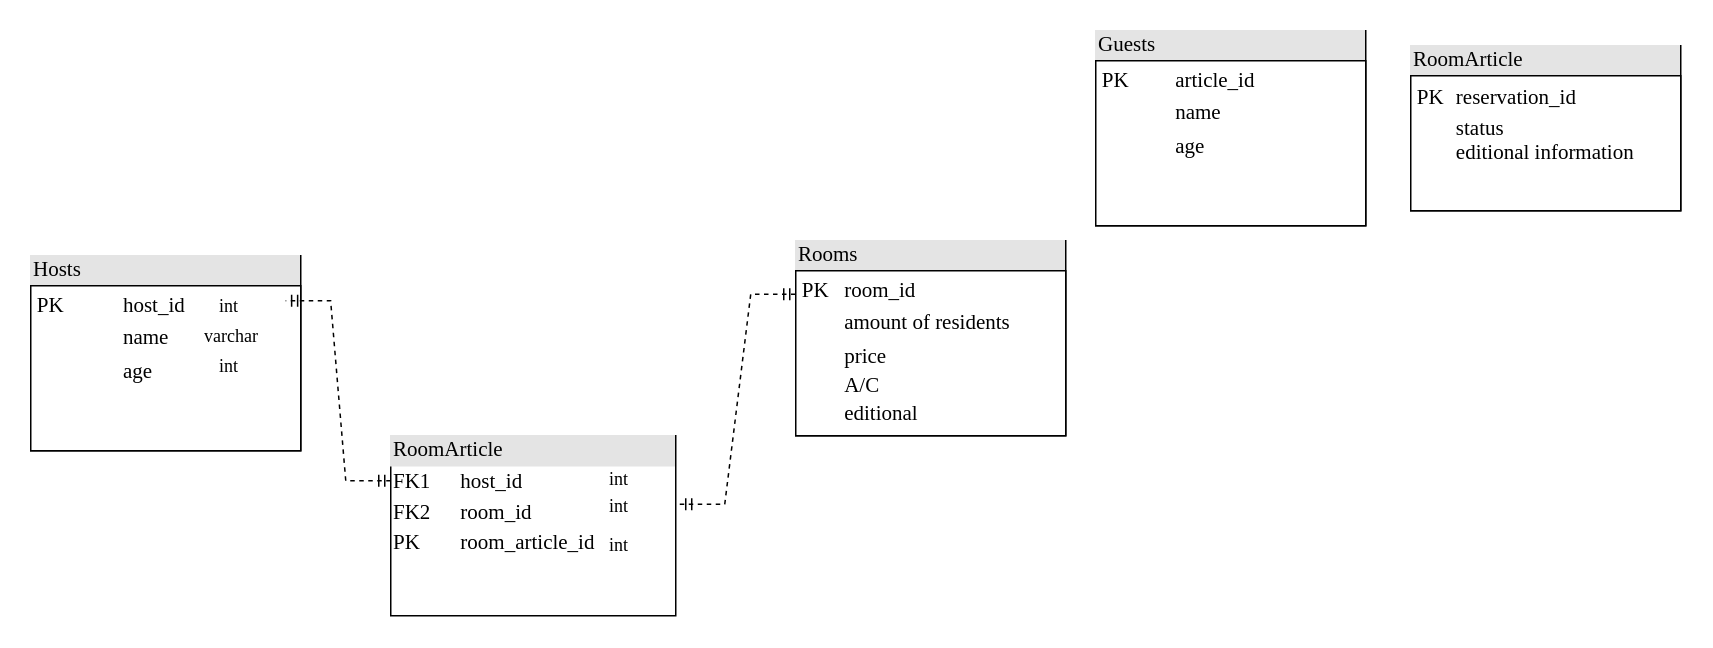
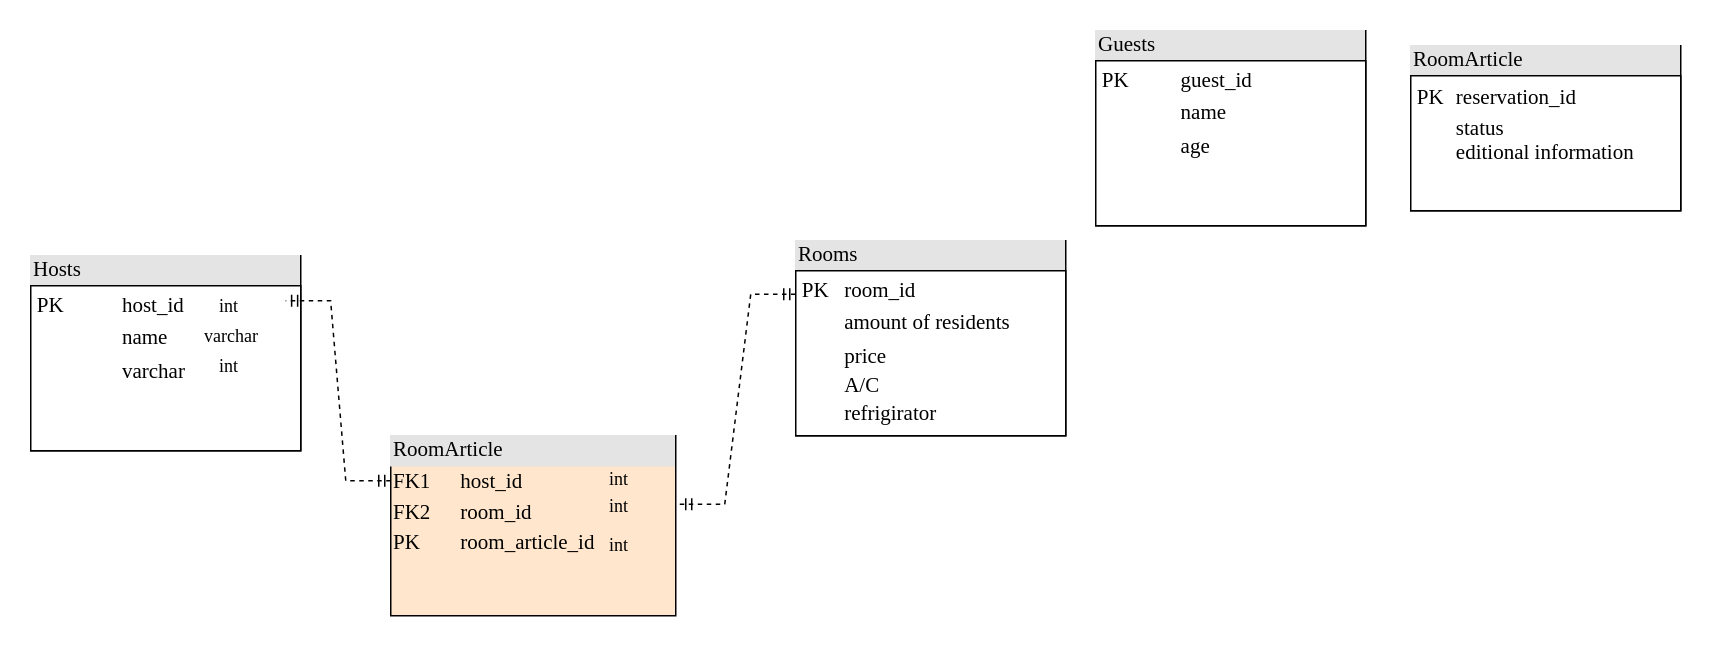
node "PK article_id name age": label "PK article_id name age" -> "PK guest_id name age"
node "PK room_id amount of residents price A/C editional": label "PK room_id amount of residents price A/C editional" -> "PK room_id amount of residents price A/C refrigirator"
node "PK host_id name age": label "PK host_id name age" -> "PK host_id name varchar"
node "RoomArticle FK1 host_id FK2 room_id PK room_article_id": fillcolor #ffffff -> #ffe6cc
